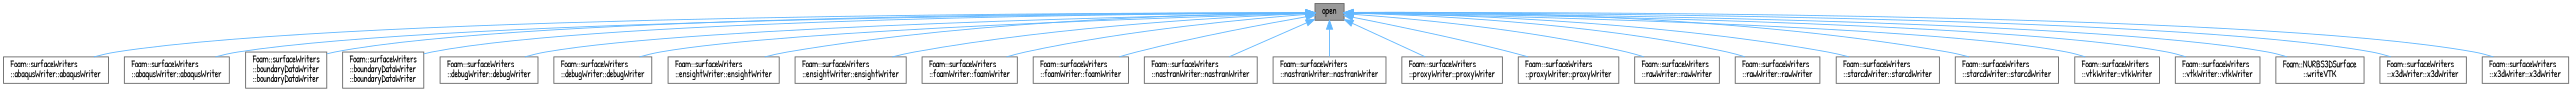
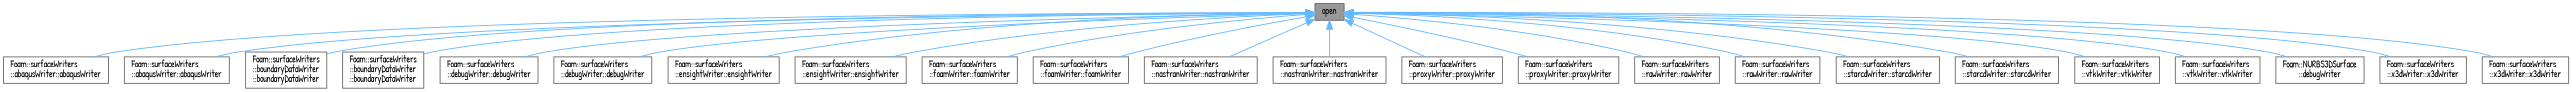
node "Foam::NURBS3DSurface ::writeVTK": label "Foam::NURBS3DSurface ::writeVTK" -> "Foam::NURBS3DSurface ::debugWriter"
